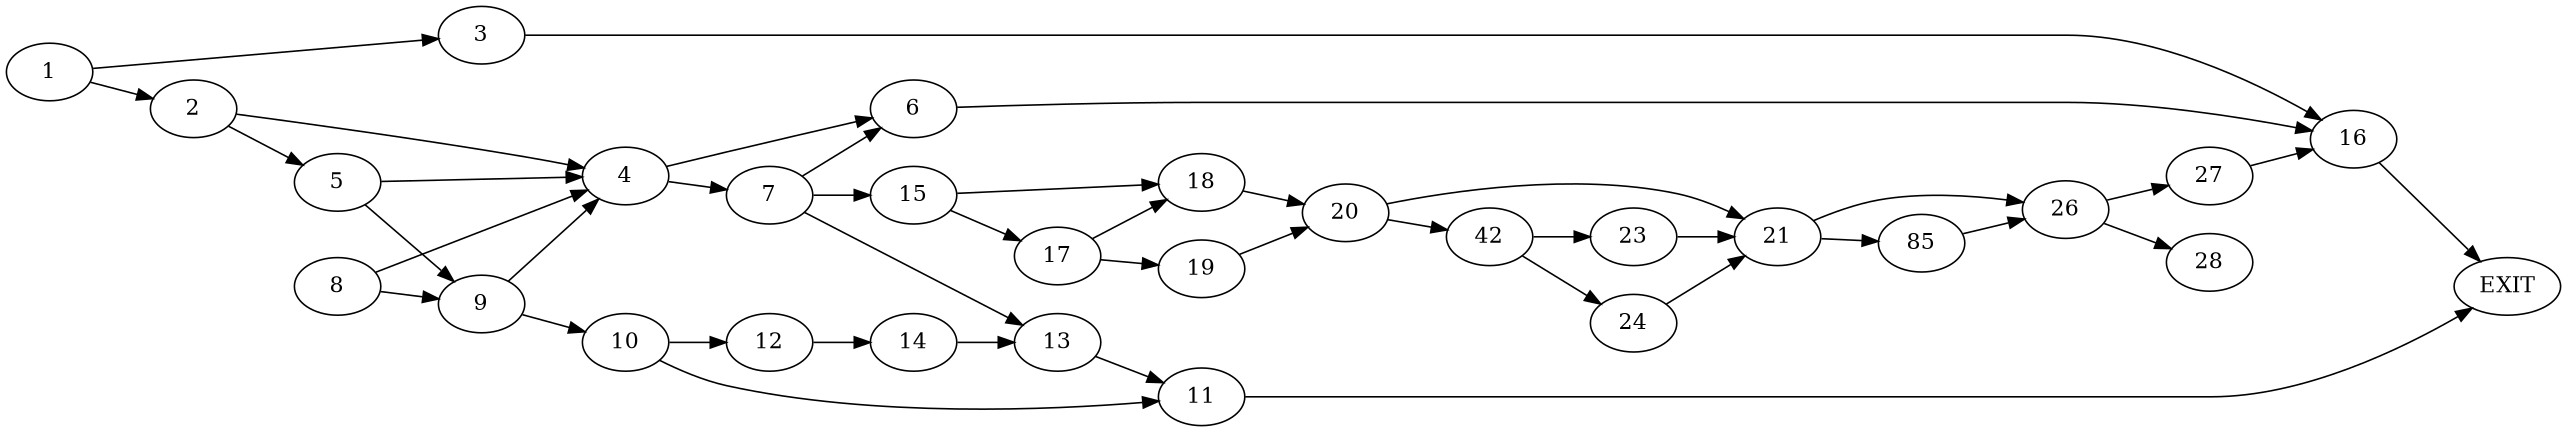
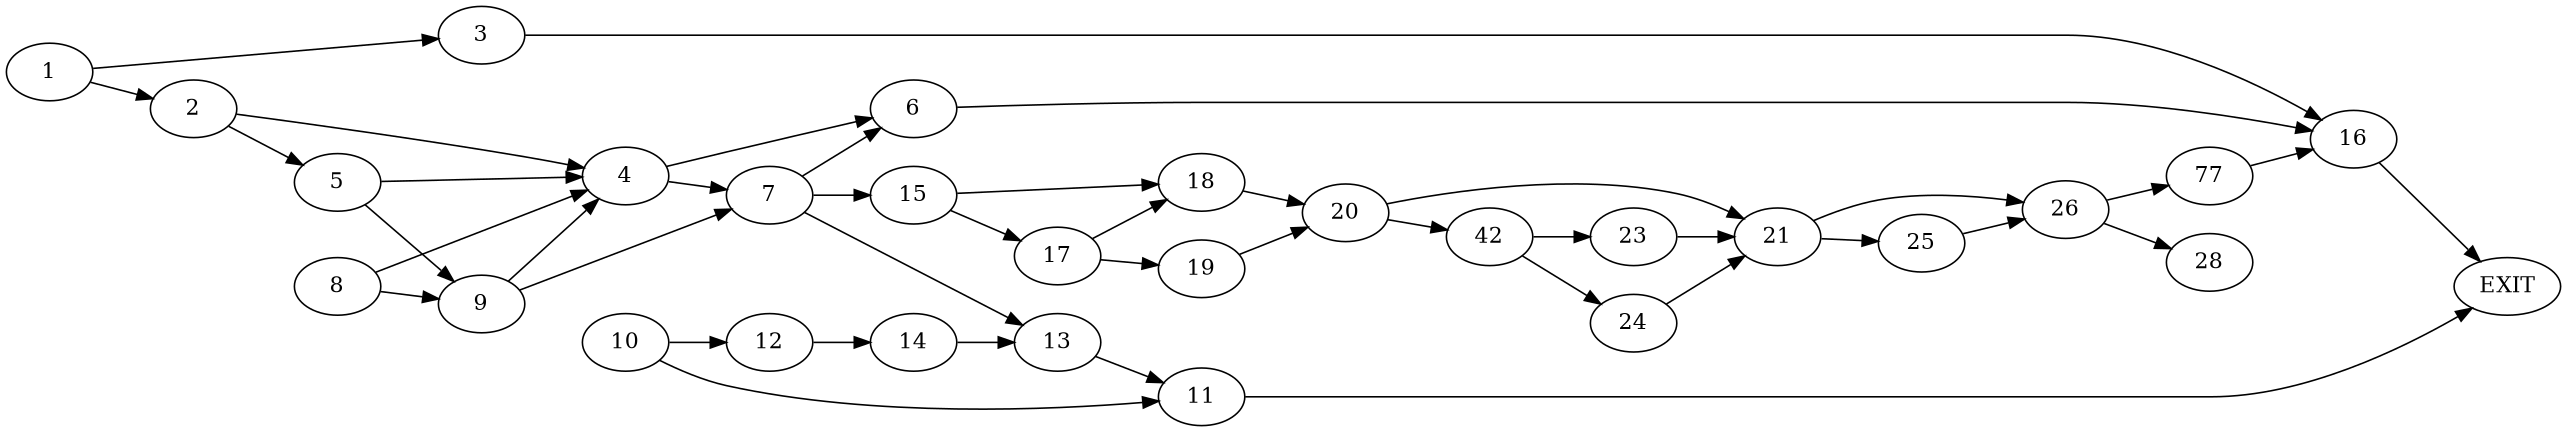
node "27": label "27" -> "77"
node "85": label "85" -> "25"
edge "9" -> "10": now "9" -> "7"
